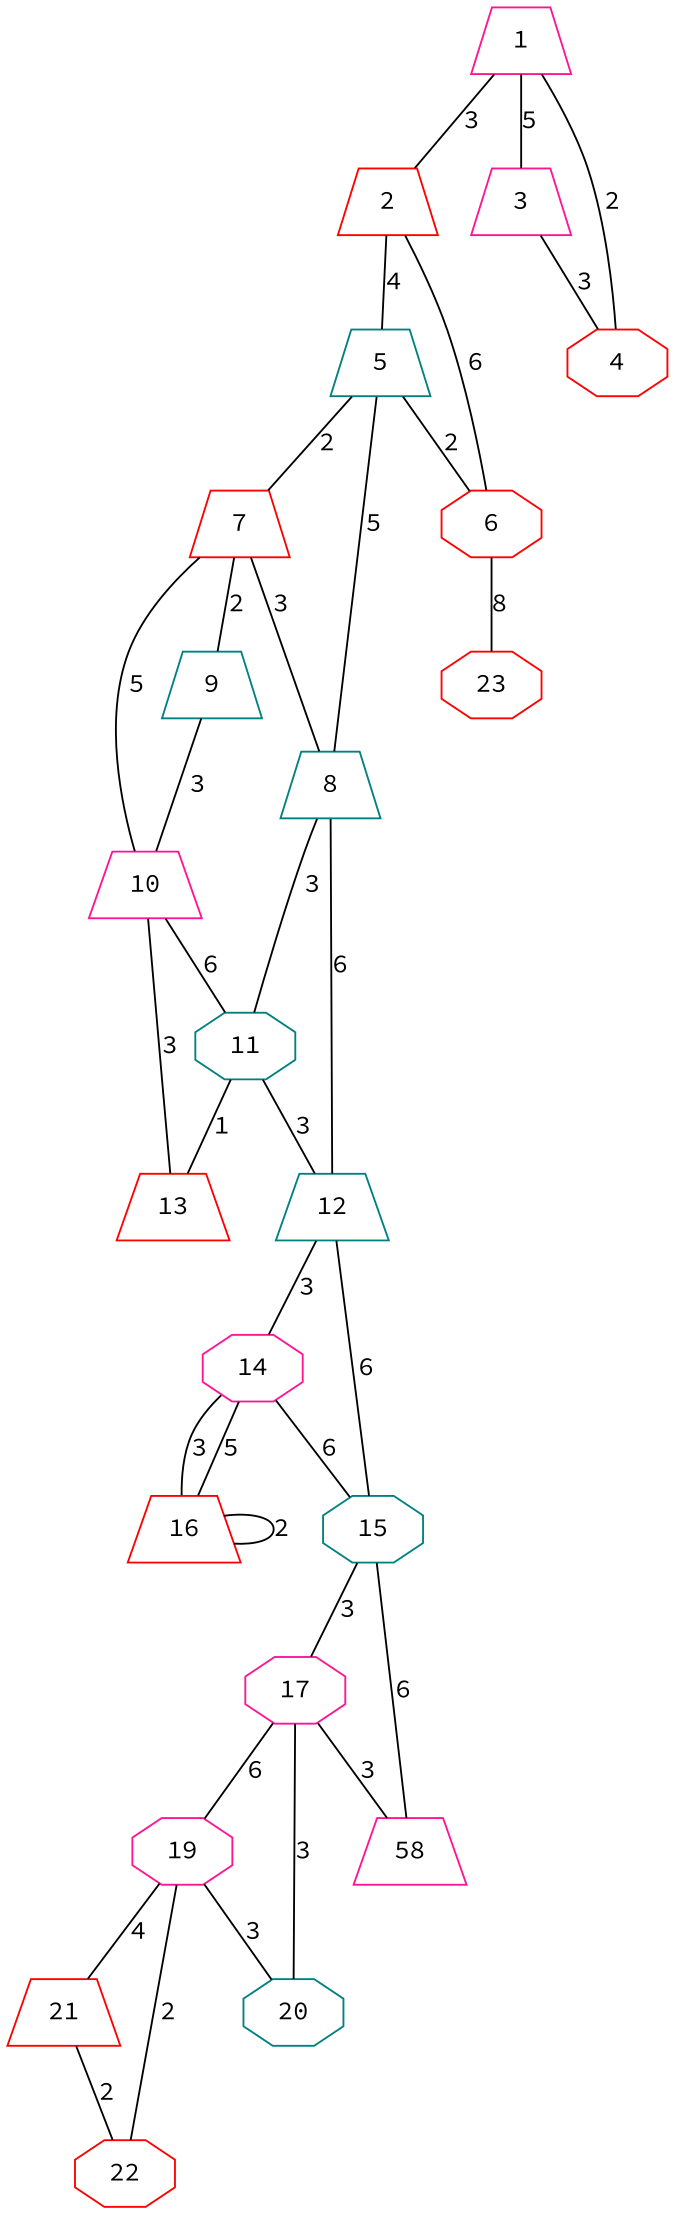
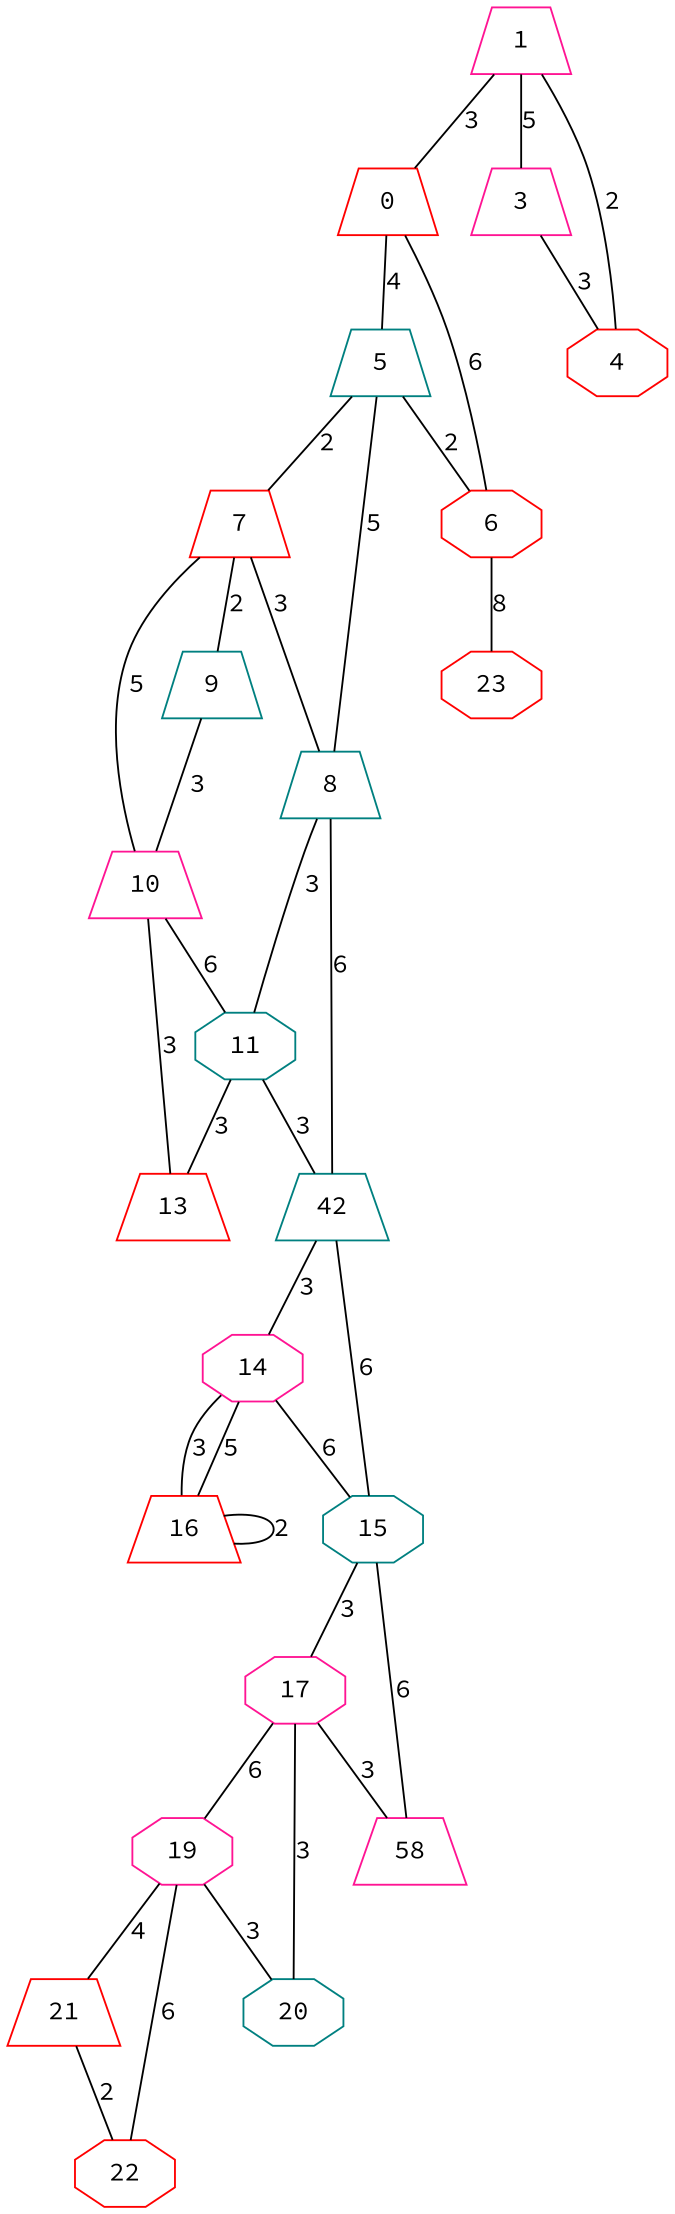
node "2": label "2" -> "0"
edge "11" -- "13": label "1" -> "3"
node "12": label "12" -> "42"
edge "19" -- "22": label "2" -> "6"
